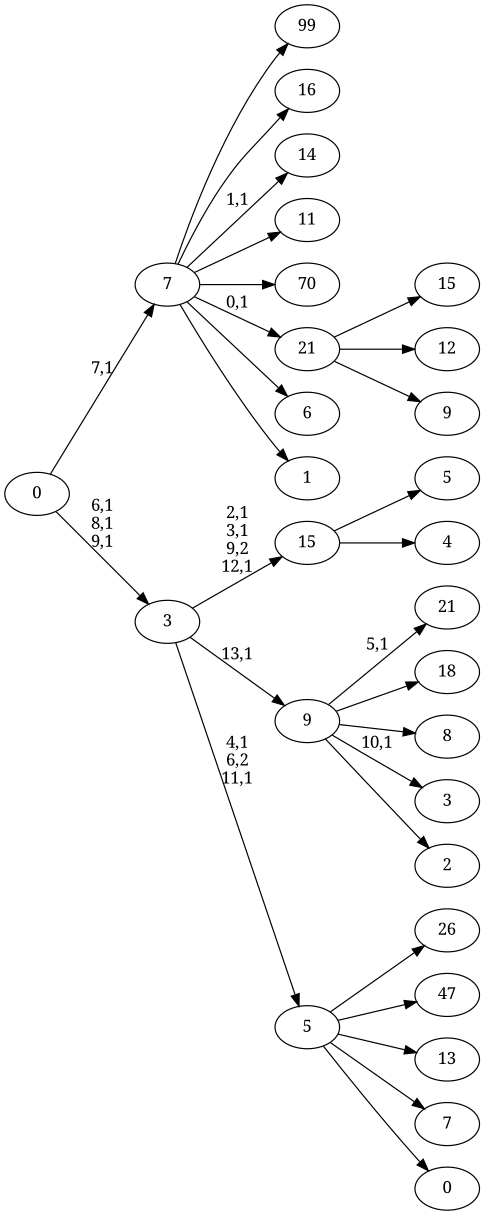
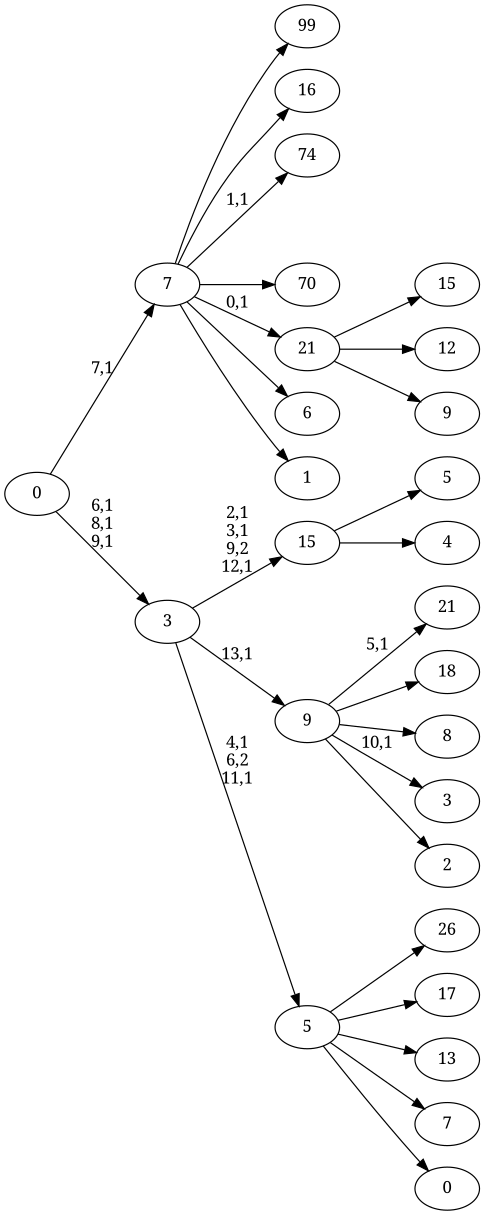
node "14": label "14" -> "74"
node "11": removed
node "47": label "47" -> "17"
